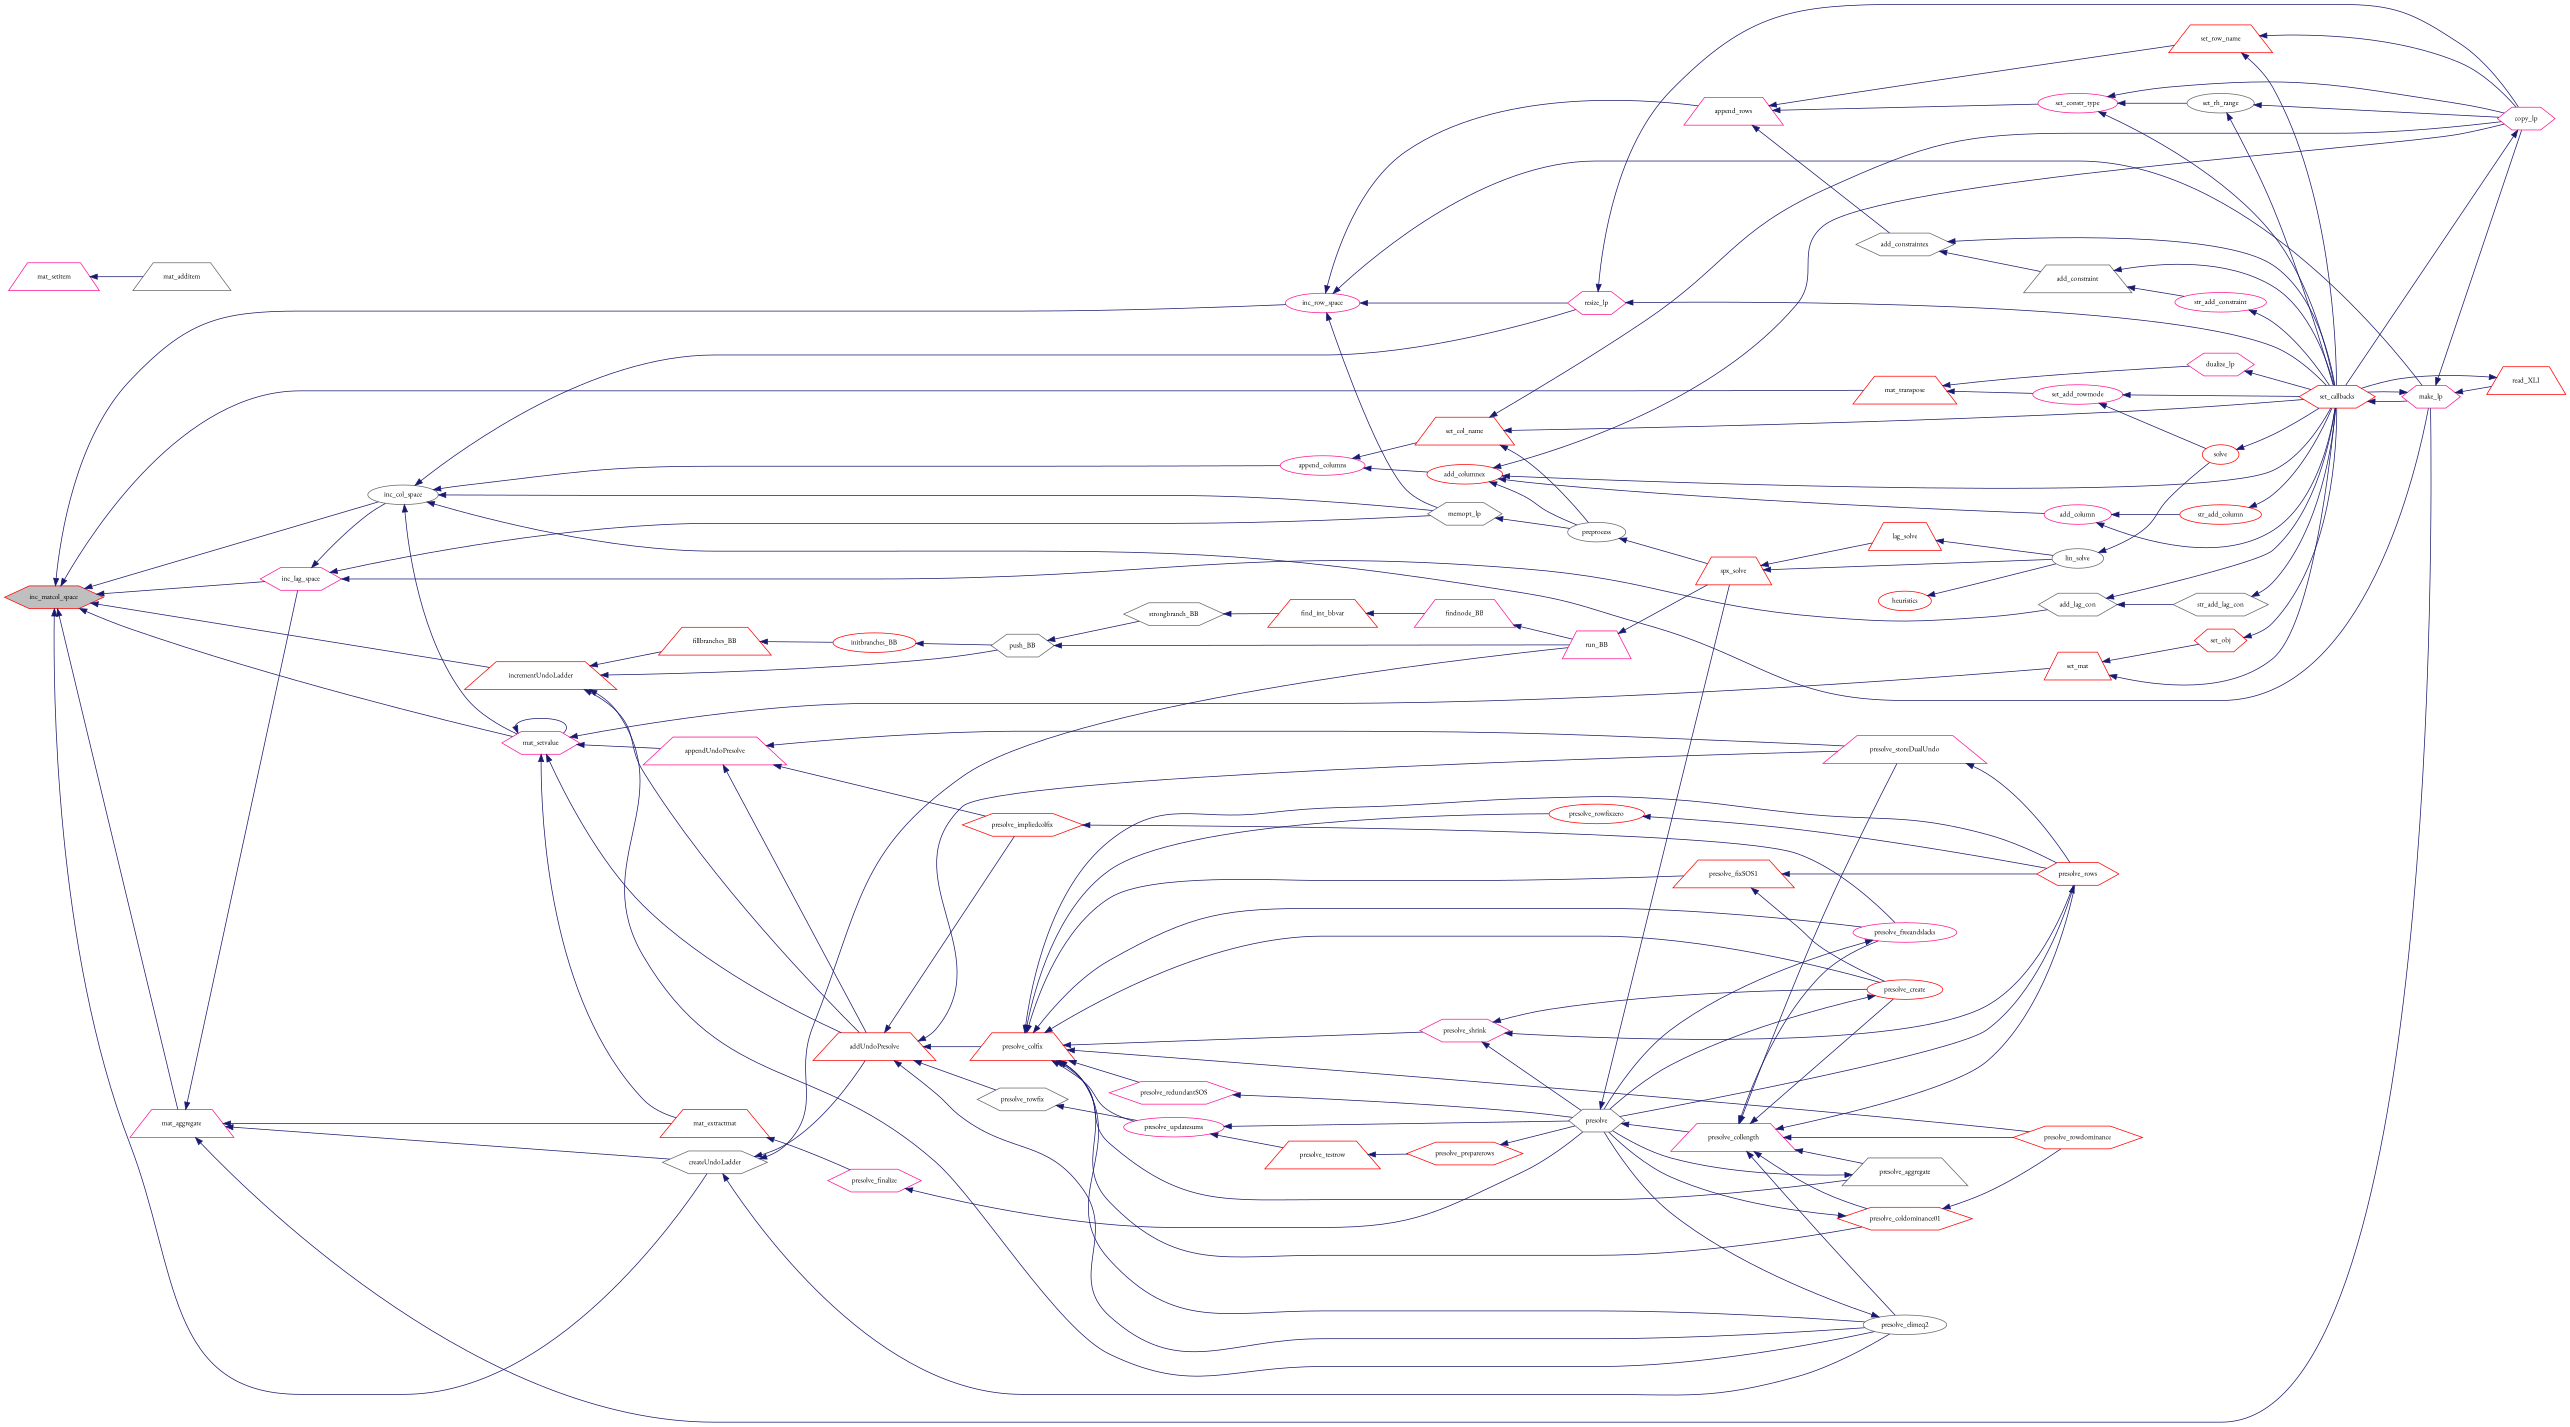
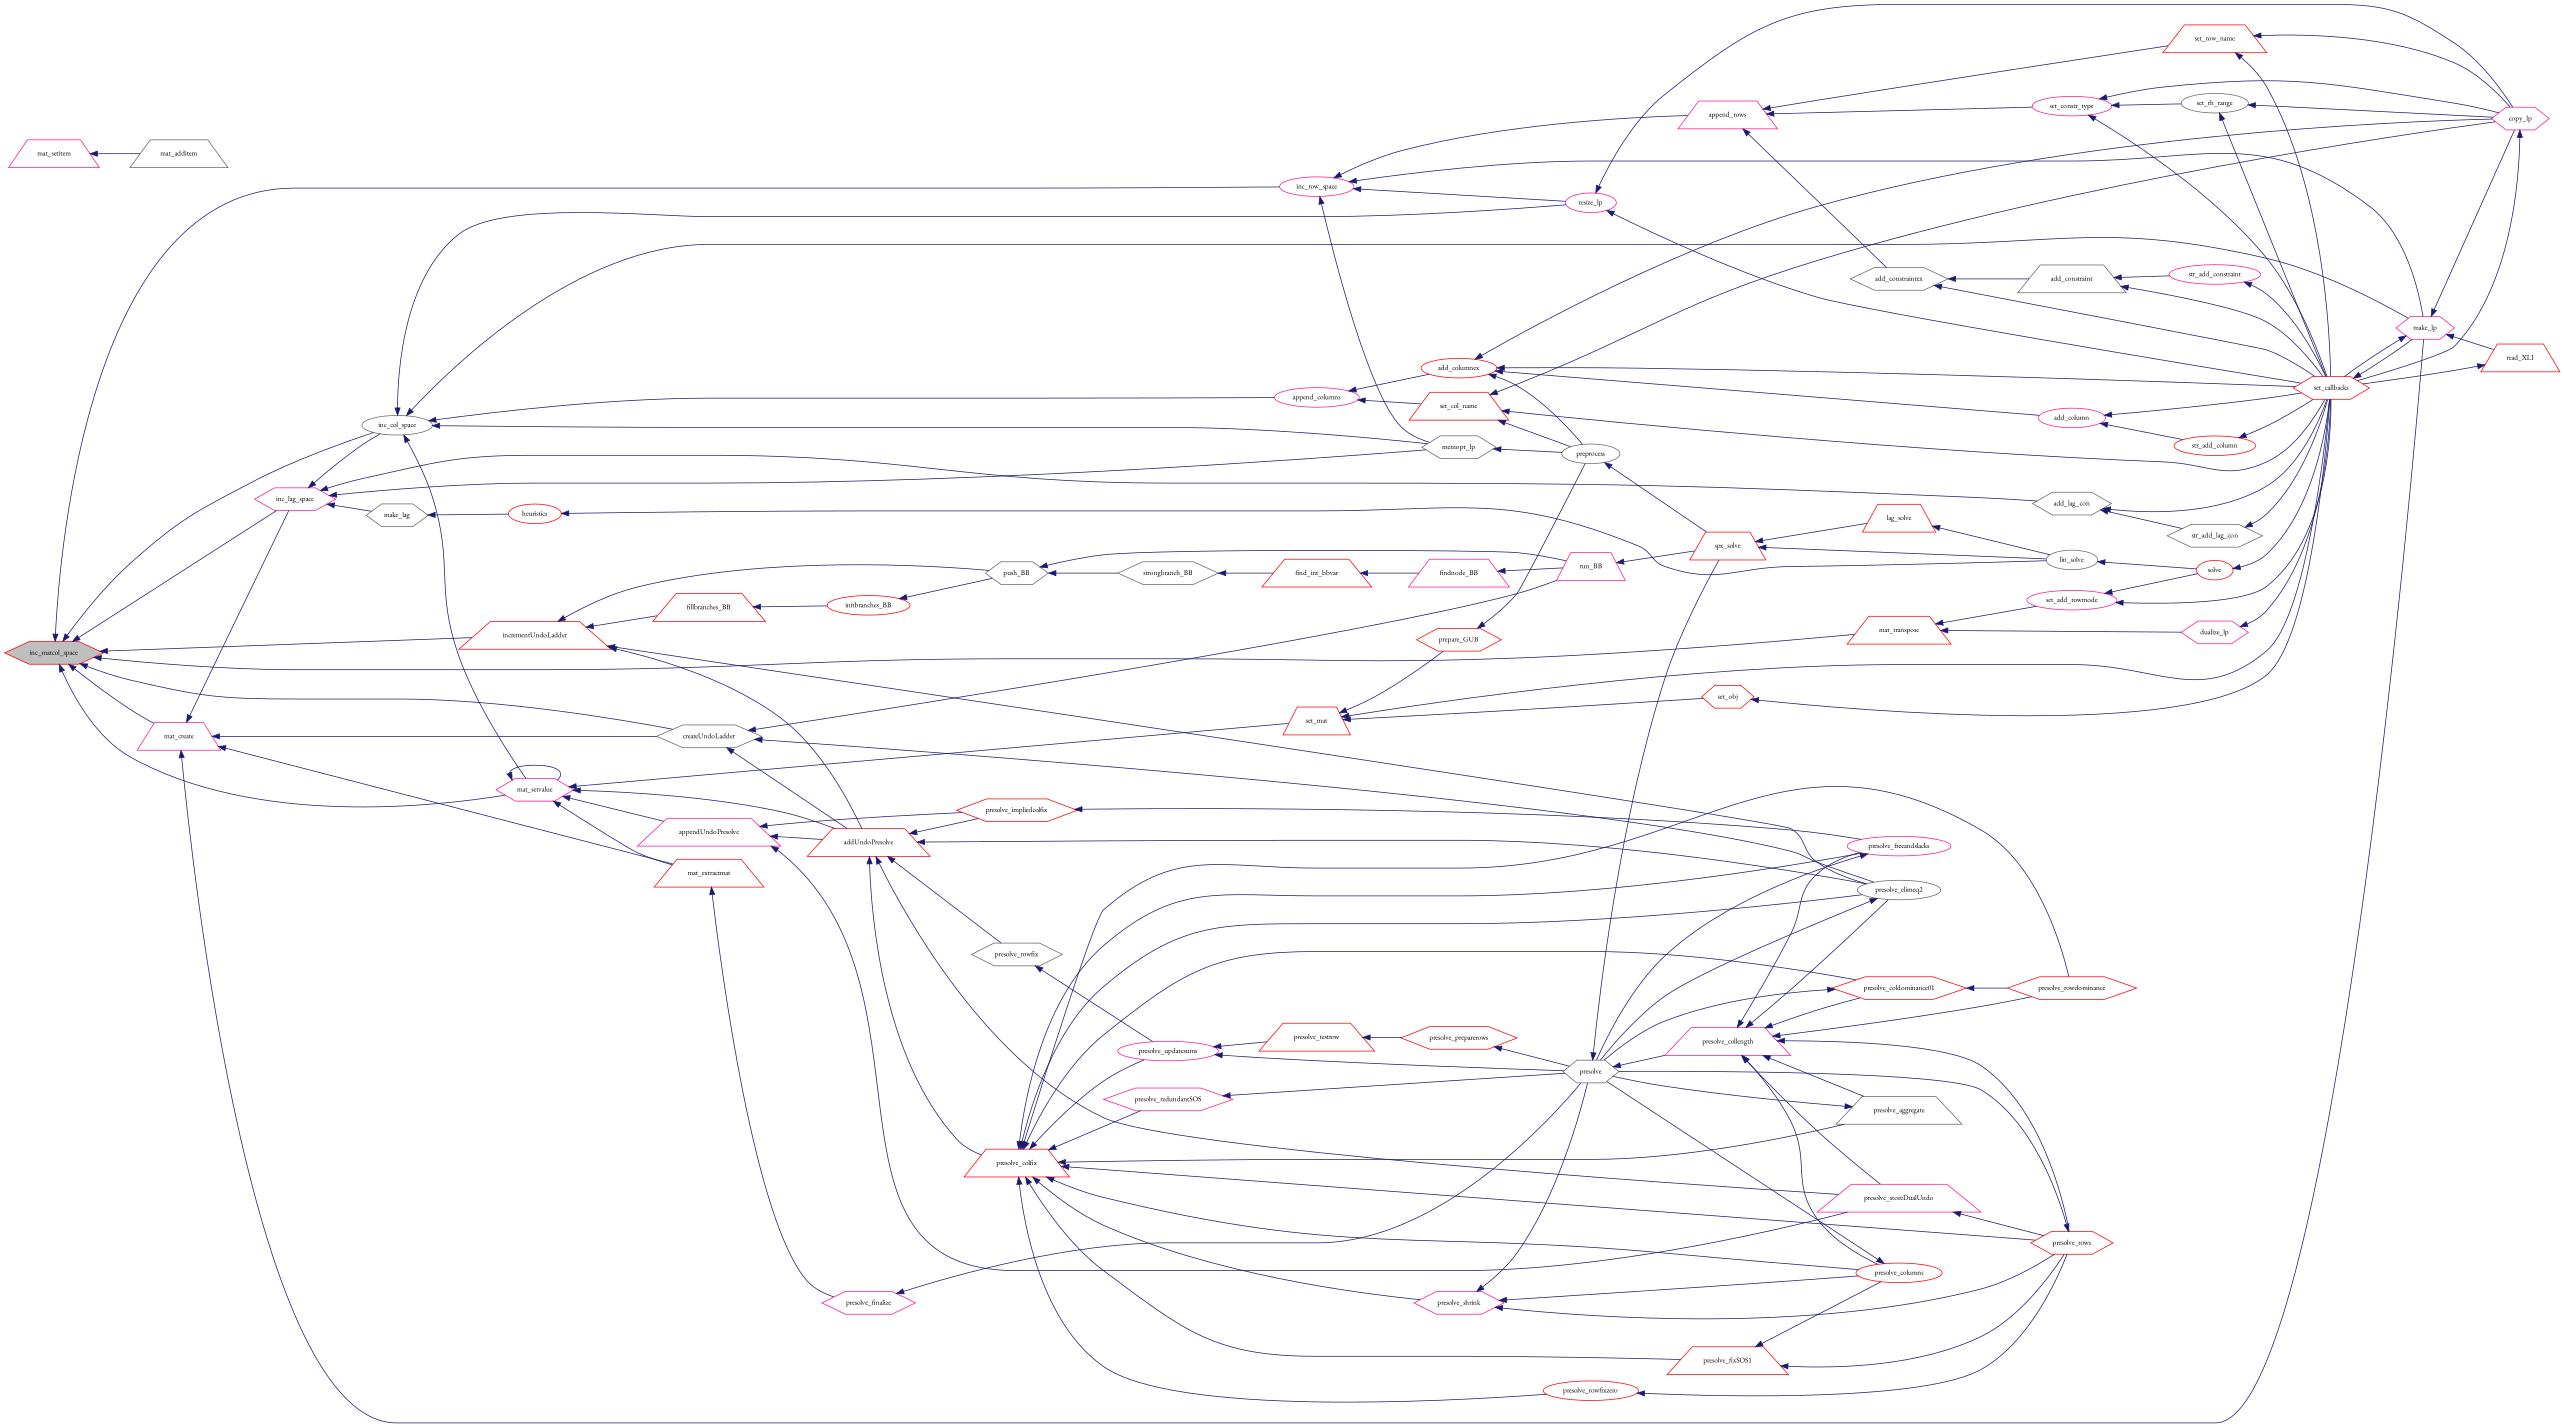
node "resize_lp": shape hexagon -> ellipse
node "make_lag": added
node "prepare_GUB": added
node "presolve_create": label "presolve_create" -> "presolve_columns"
node "mat_aggregate": label "mat_aggregate" -> "mat_create"
